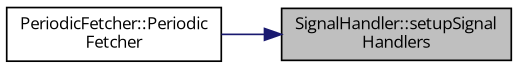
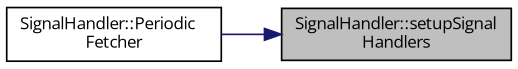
node "PeriodicFetcher::Periodic Fetcher": label "PeriodicFetcher::Periodic Fetcher" -> "SignalHandler::Periodic Fetcher"
